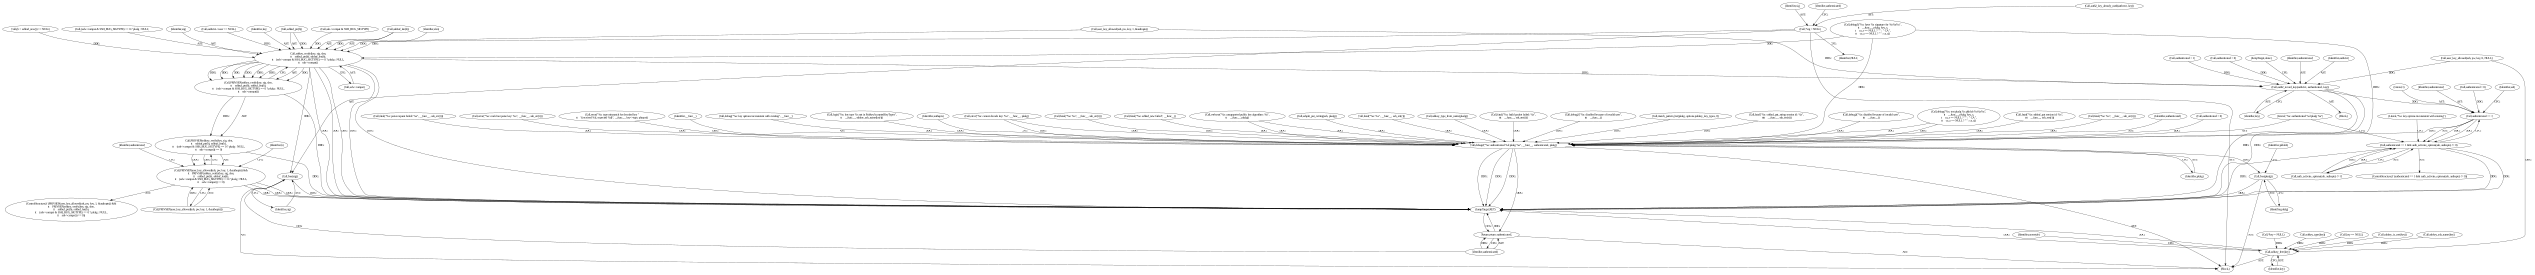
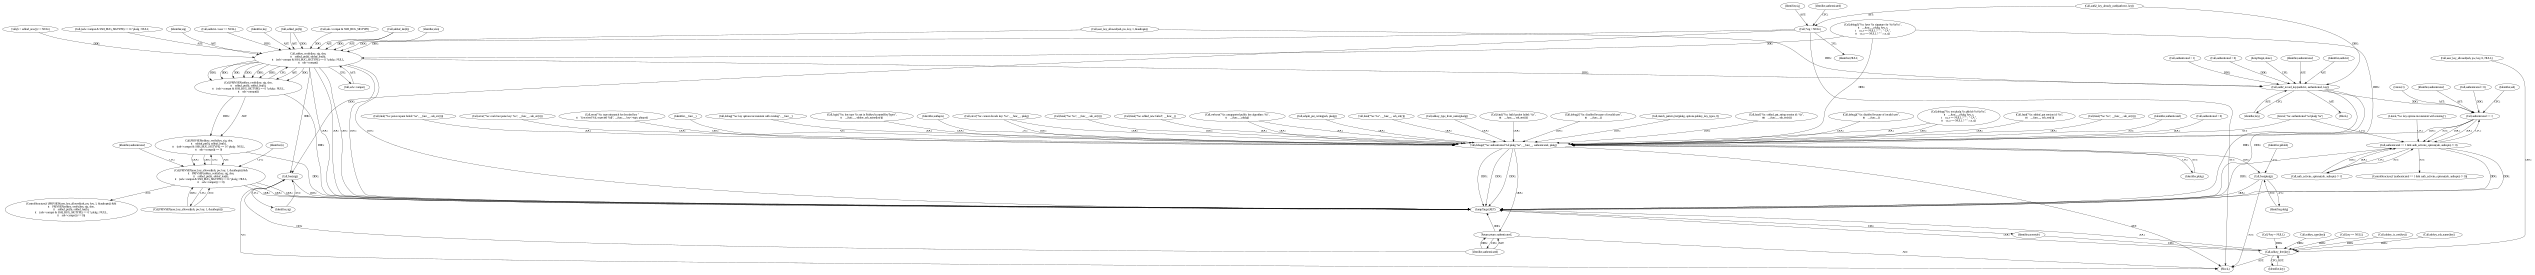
edge "(Call,user_key_allowed(ssh, pw, key, 0, NULL))" -> "(Call,auth2_record_key(authctxt, authenticated, key))": now "(Call,auth2_key_already_used(authctxt, key))" -> "(Call,auth2_record_key(authctxt, authenticated, key))"
edge "(Call,*sig = NULL)" -> "(Call,free(sig))": label "AST: " -> "DDG: "
edge "(JumpTarget,RET)" -> "(Return,return authenticated;)": now "(JumpTarget,RET)" -> "(Identifier,userstyle)"
